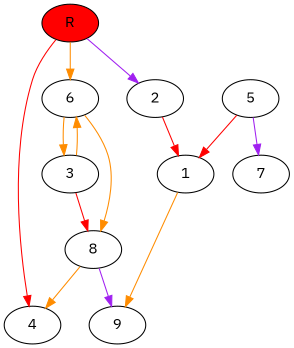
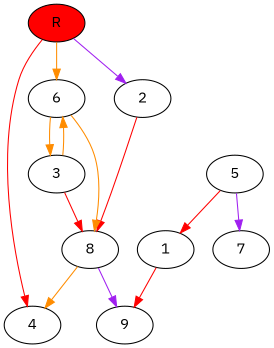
edge "2" -> "1": now "2" -> "8"
edge "1" -> "9": color darkorange -> red
